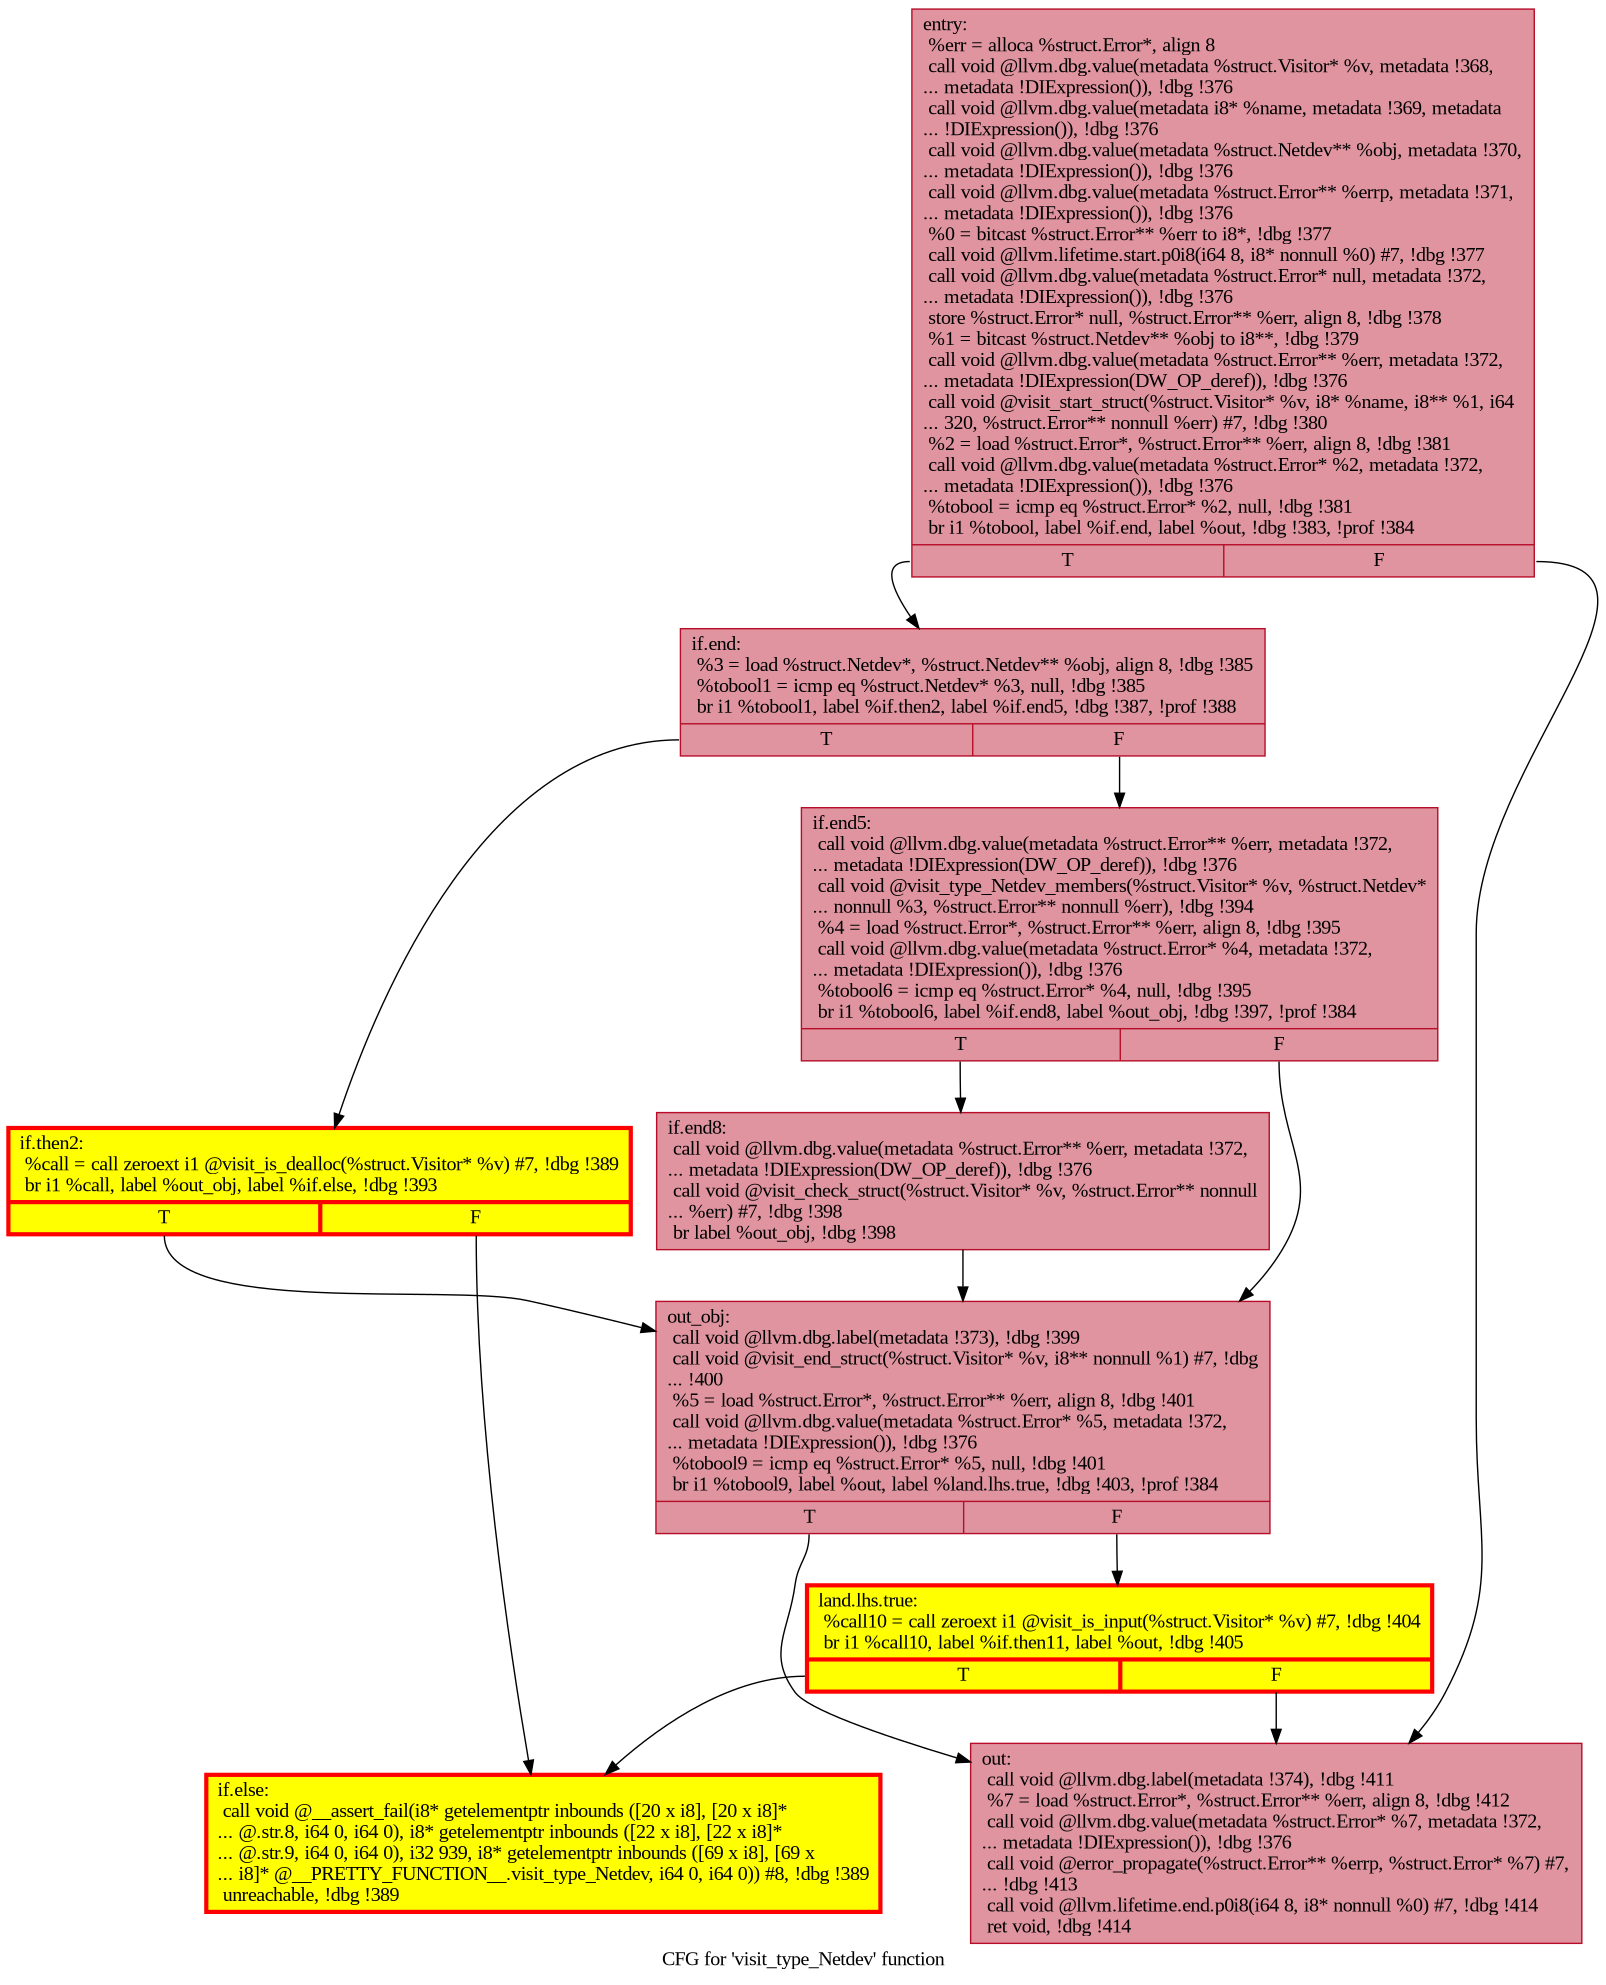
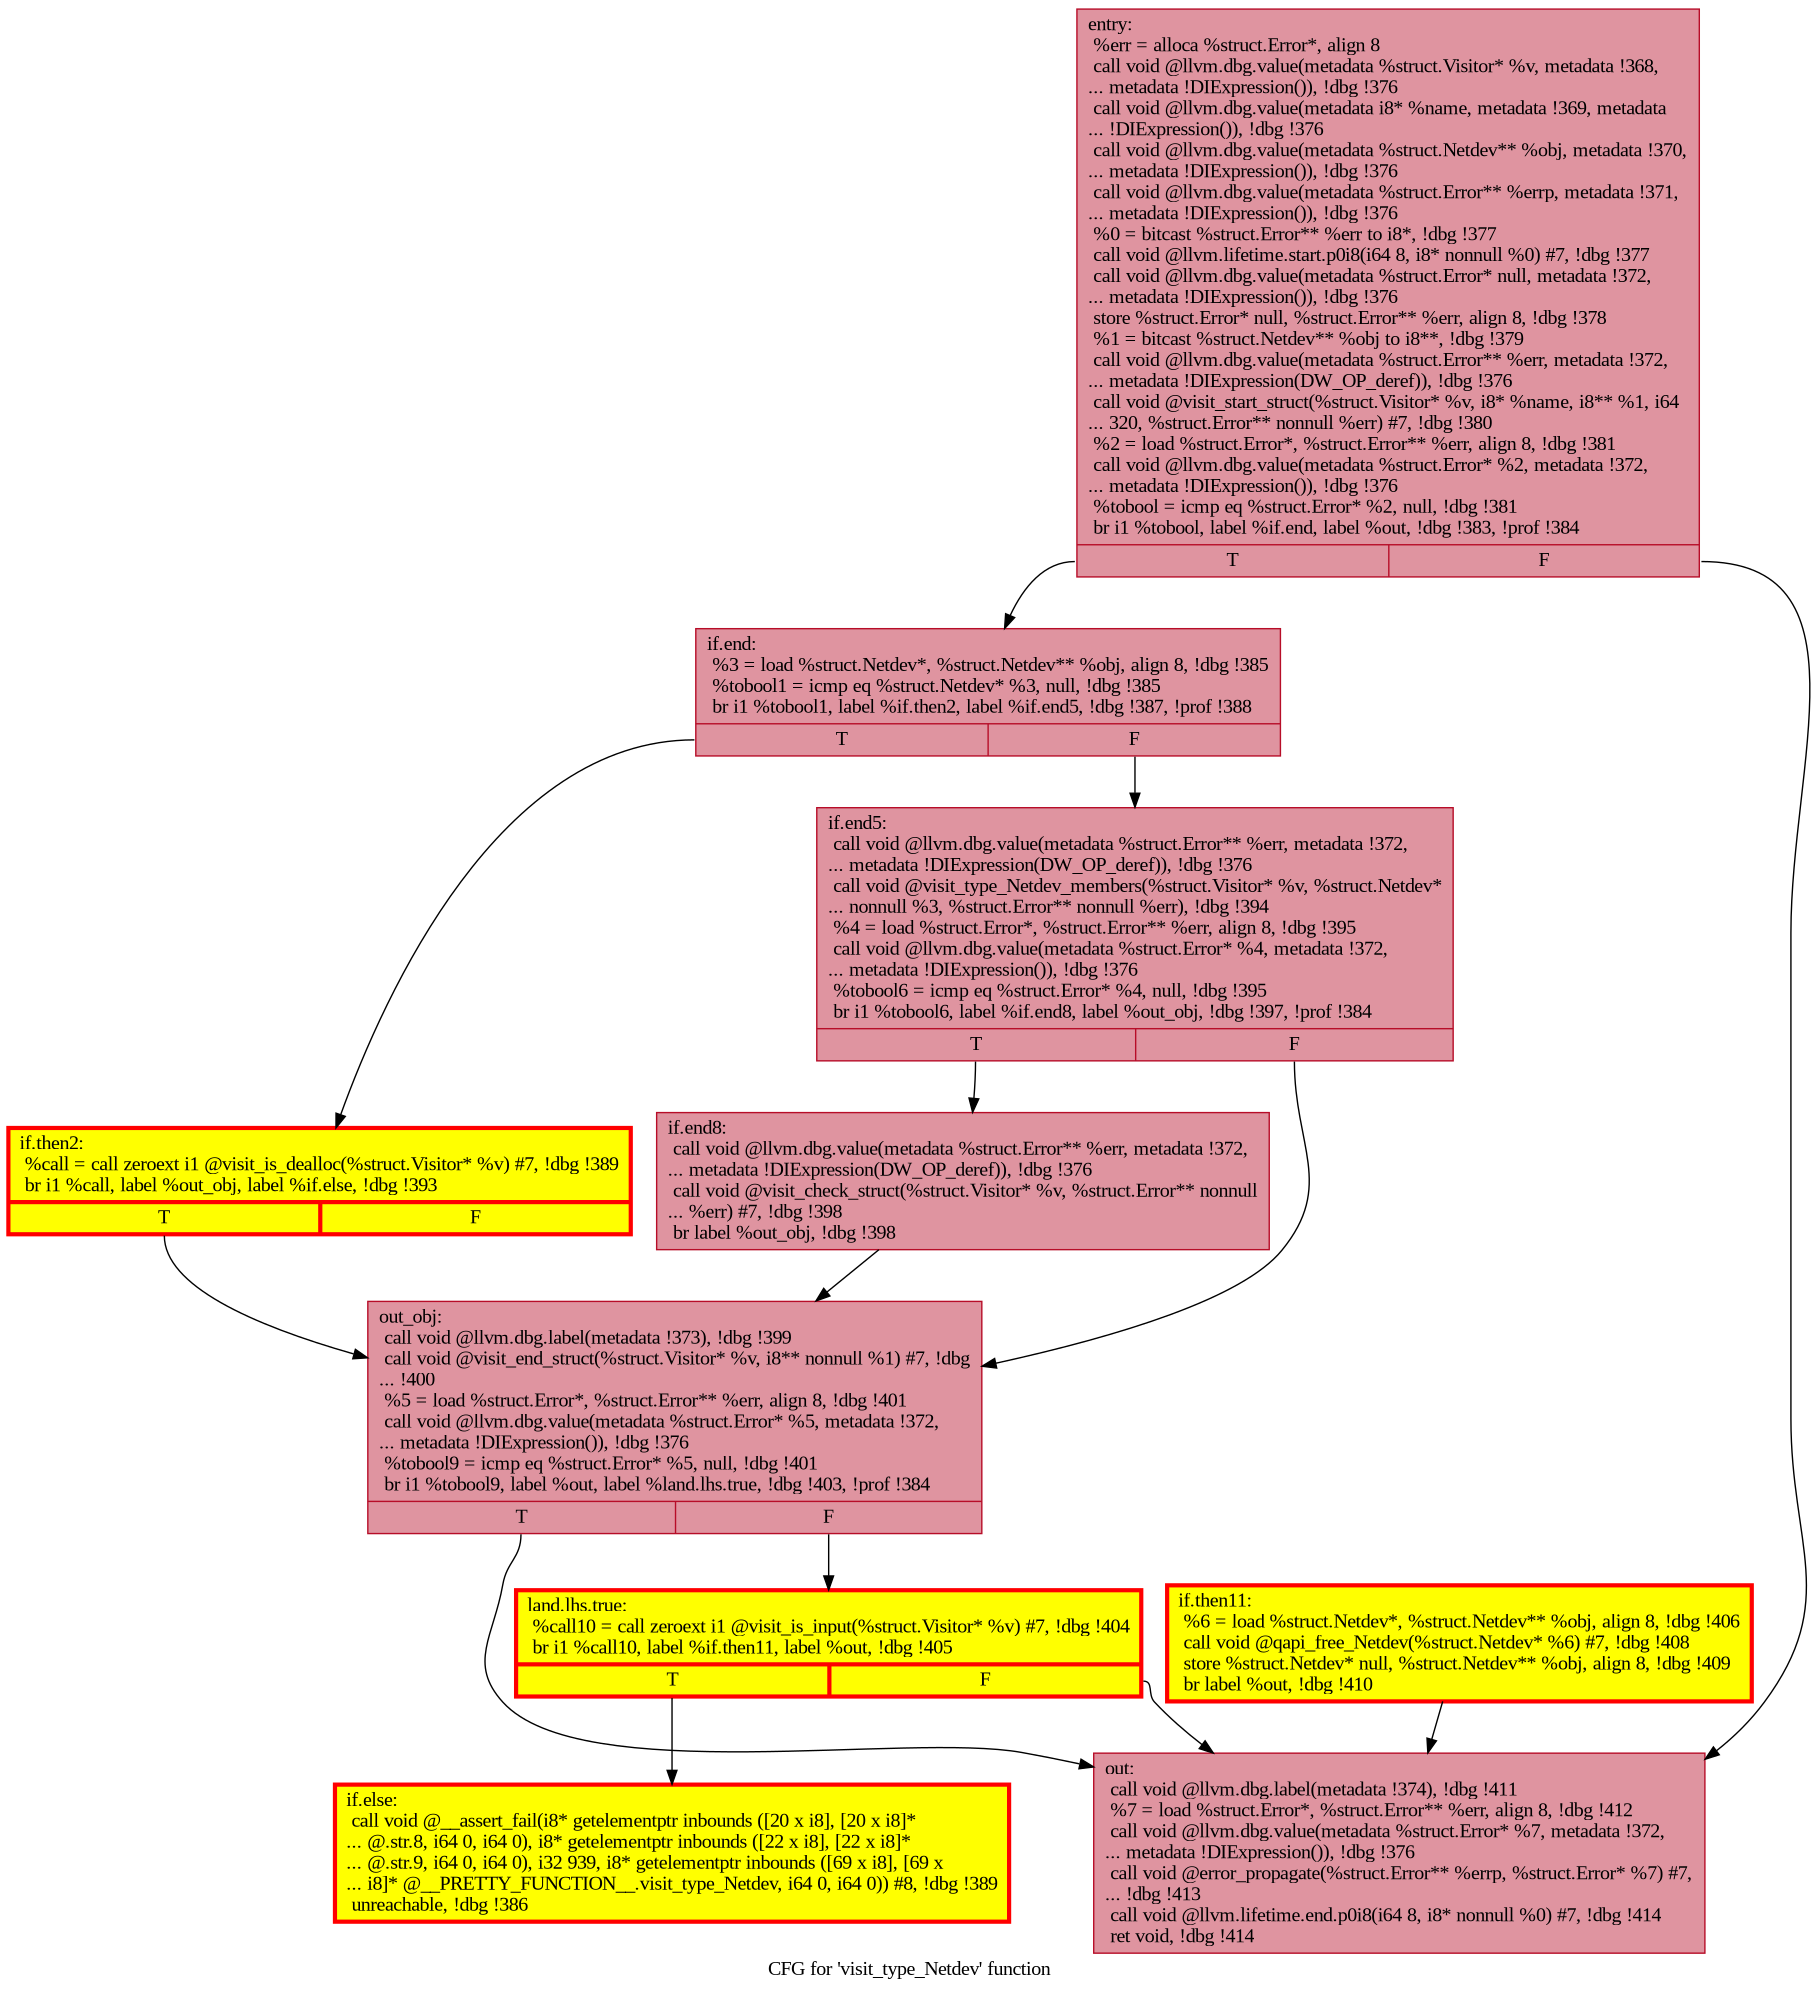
edge "if.then2:" -> "if.else:": removed
node "if.then11:": added
node "if.else:": text "unreachable, !dbg !389" -> "unreachable, !dbg !386"
